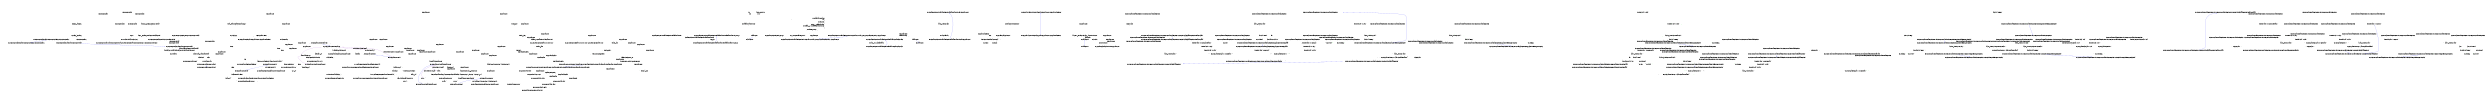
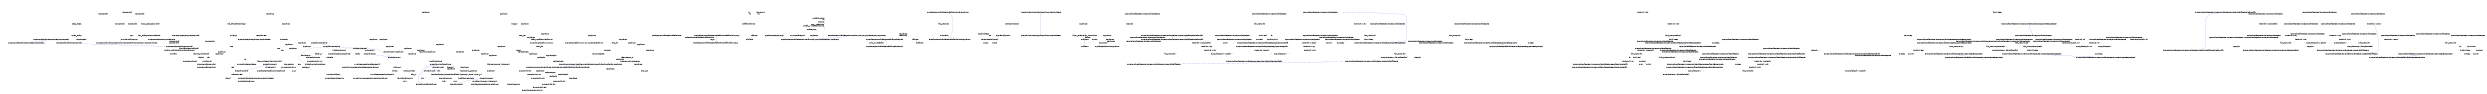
edge "Ninject.Activation.Context" -> "this.cachedScope": removed, label "Ninject.Activation.Context"
